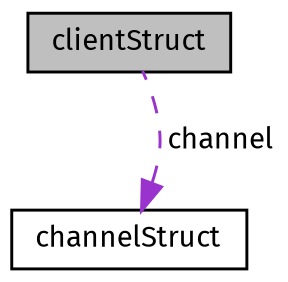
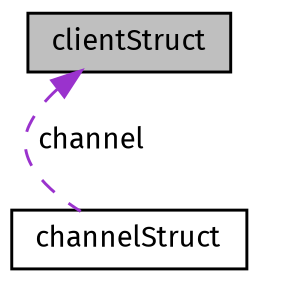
edge "clientStruct" -> "channelStruct": reversed
